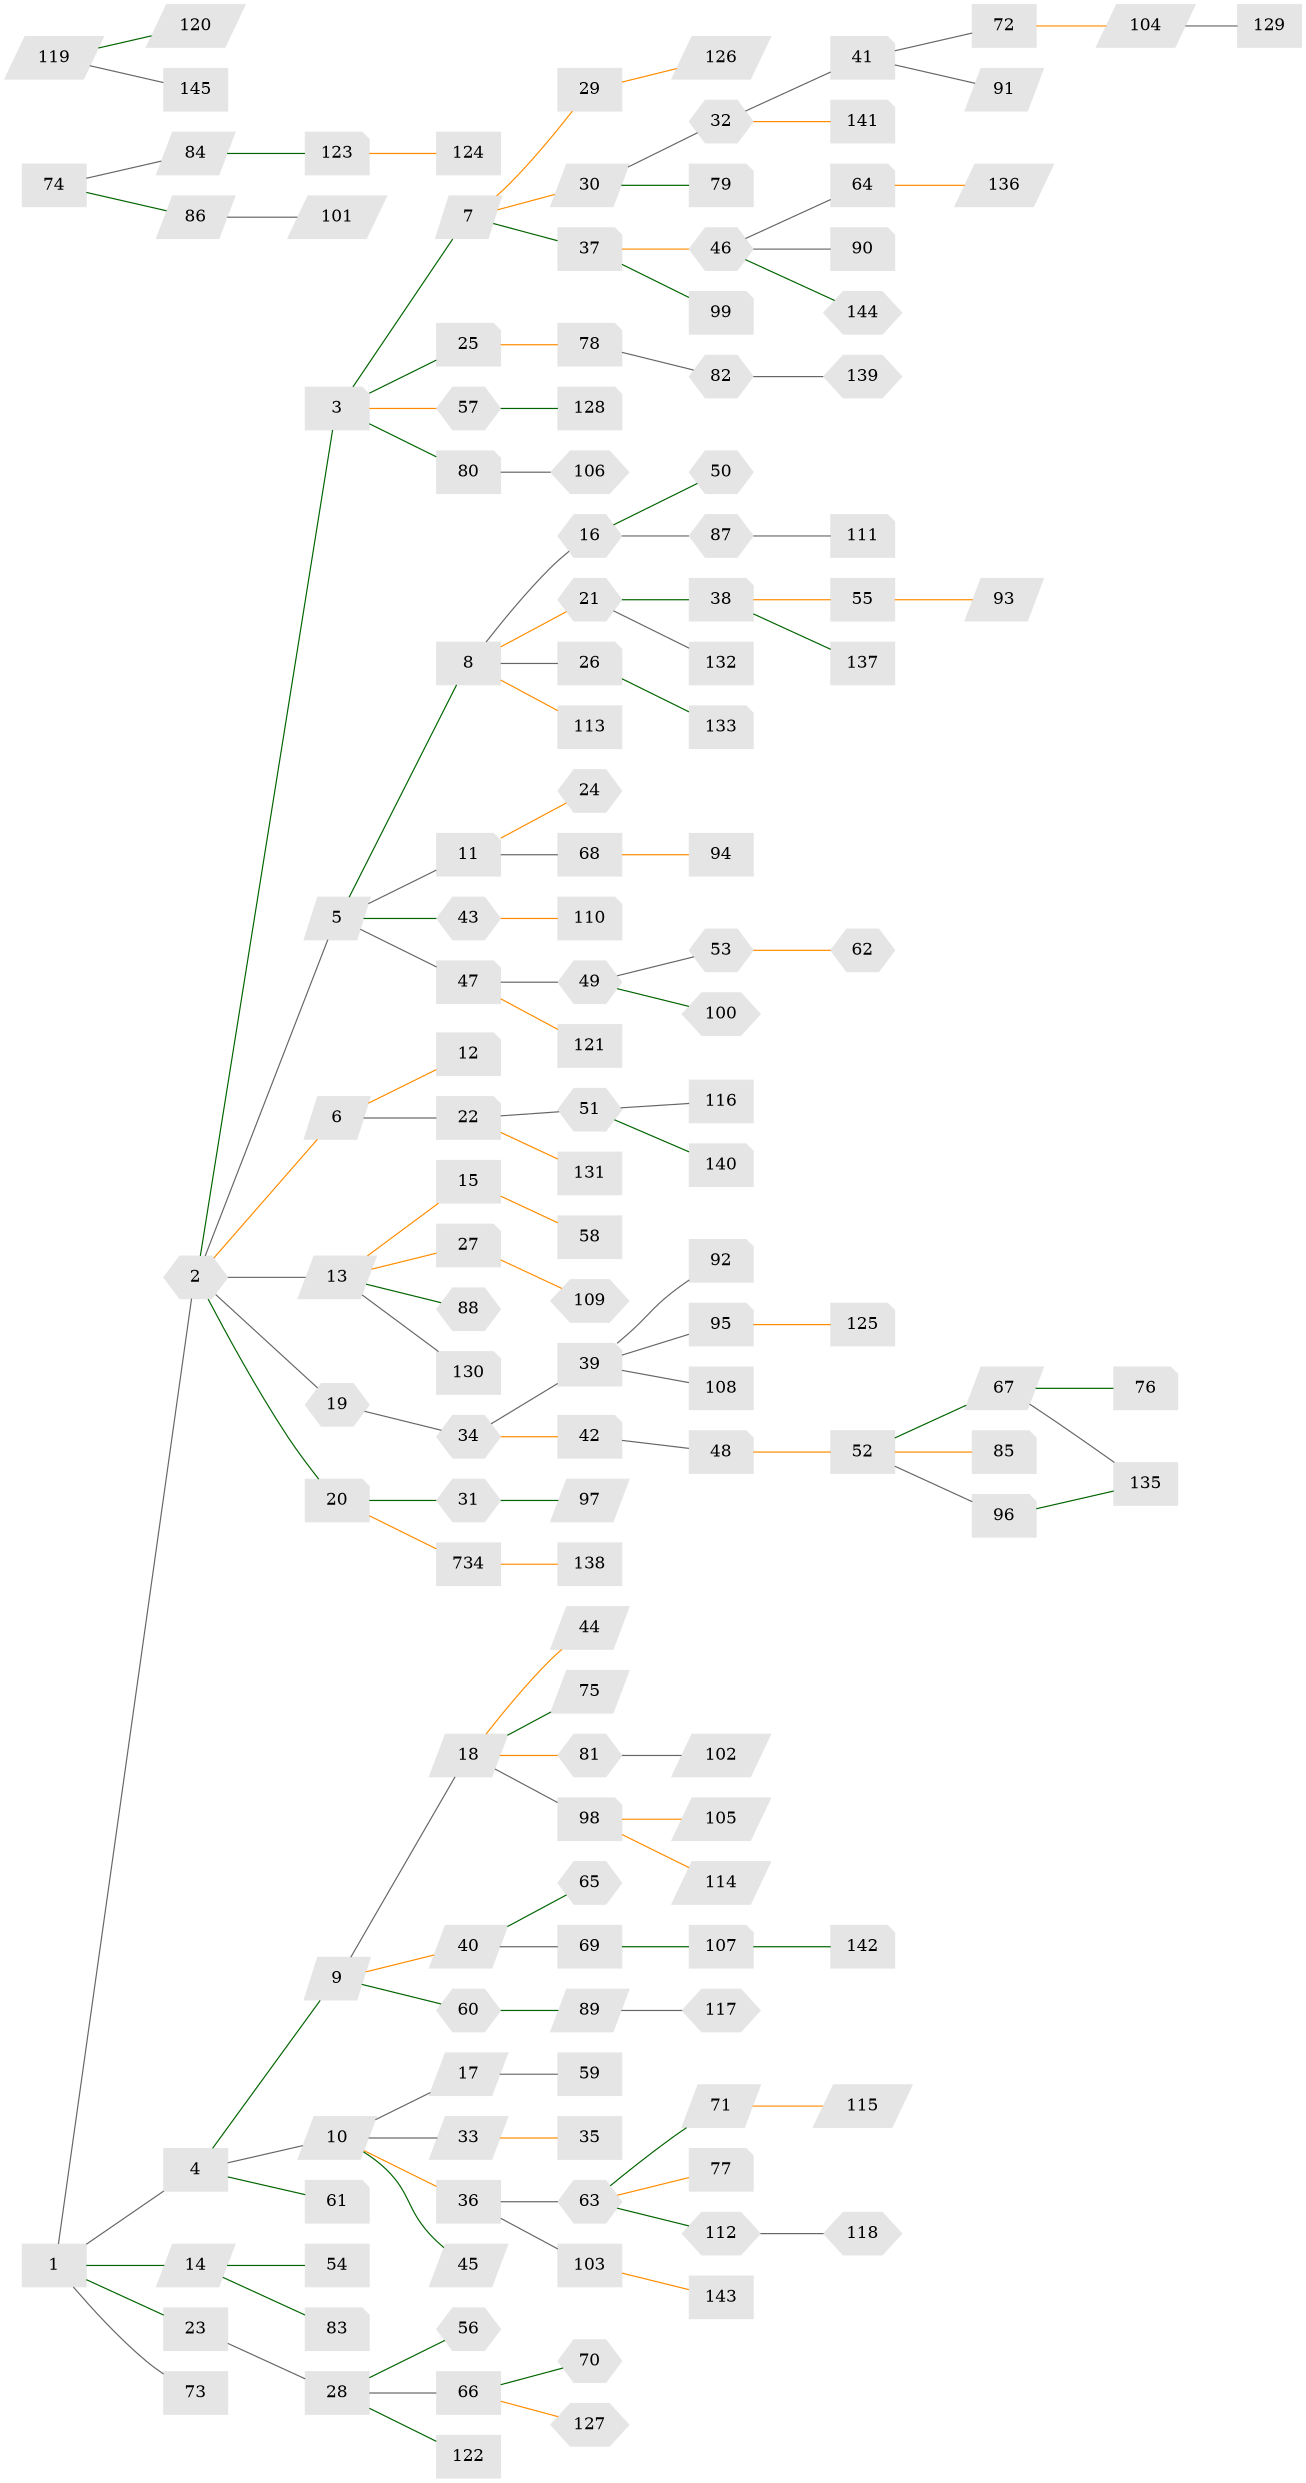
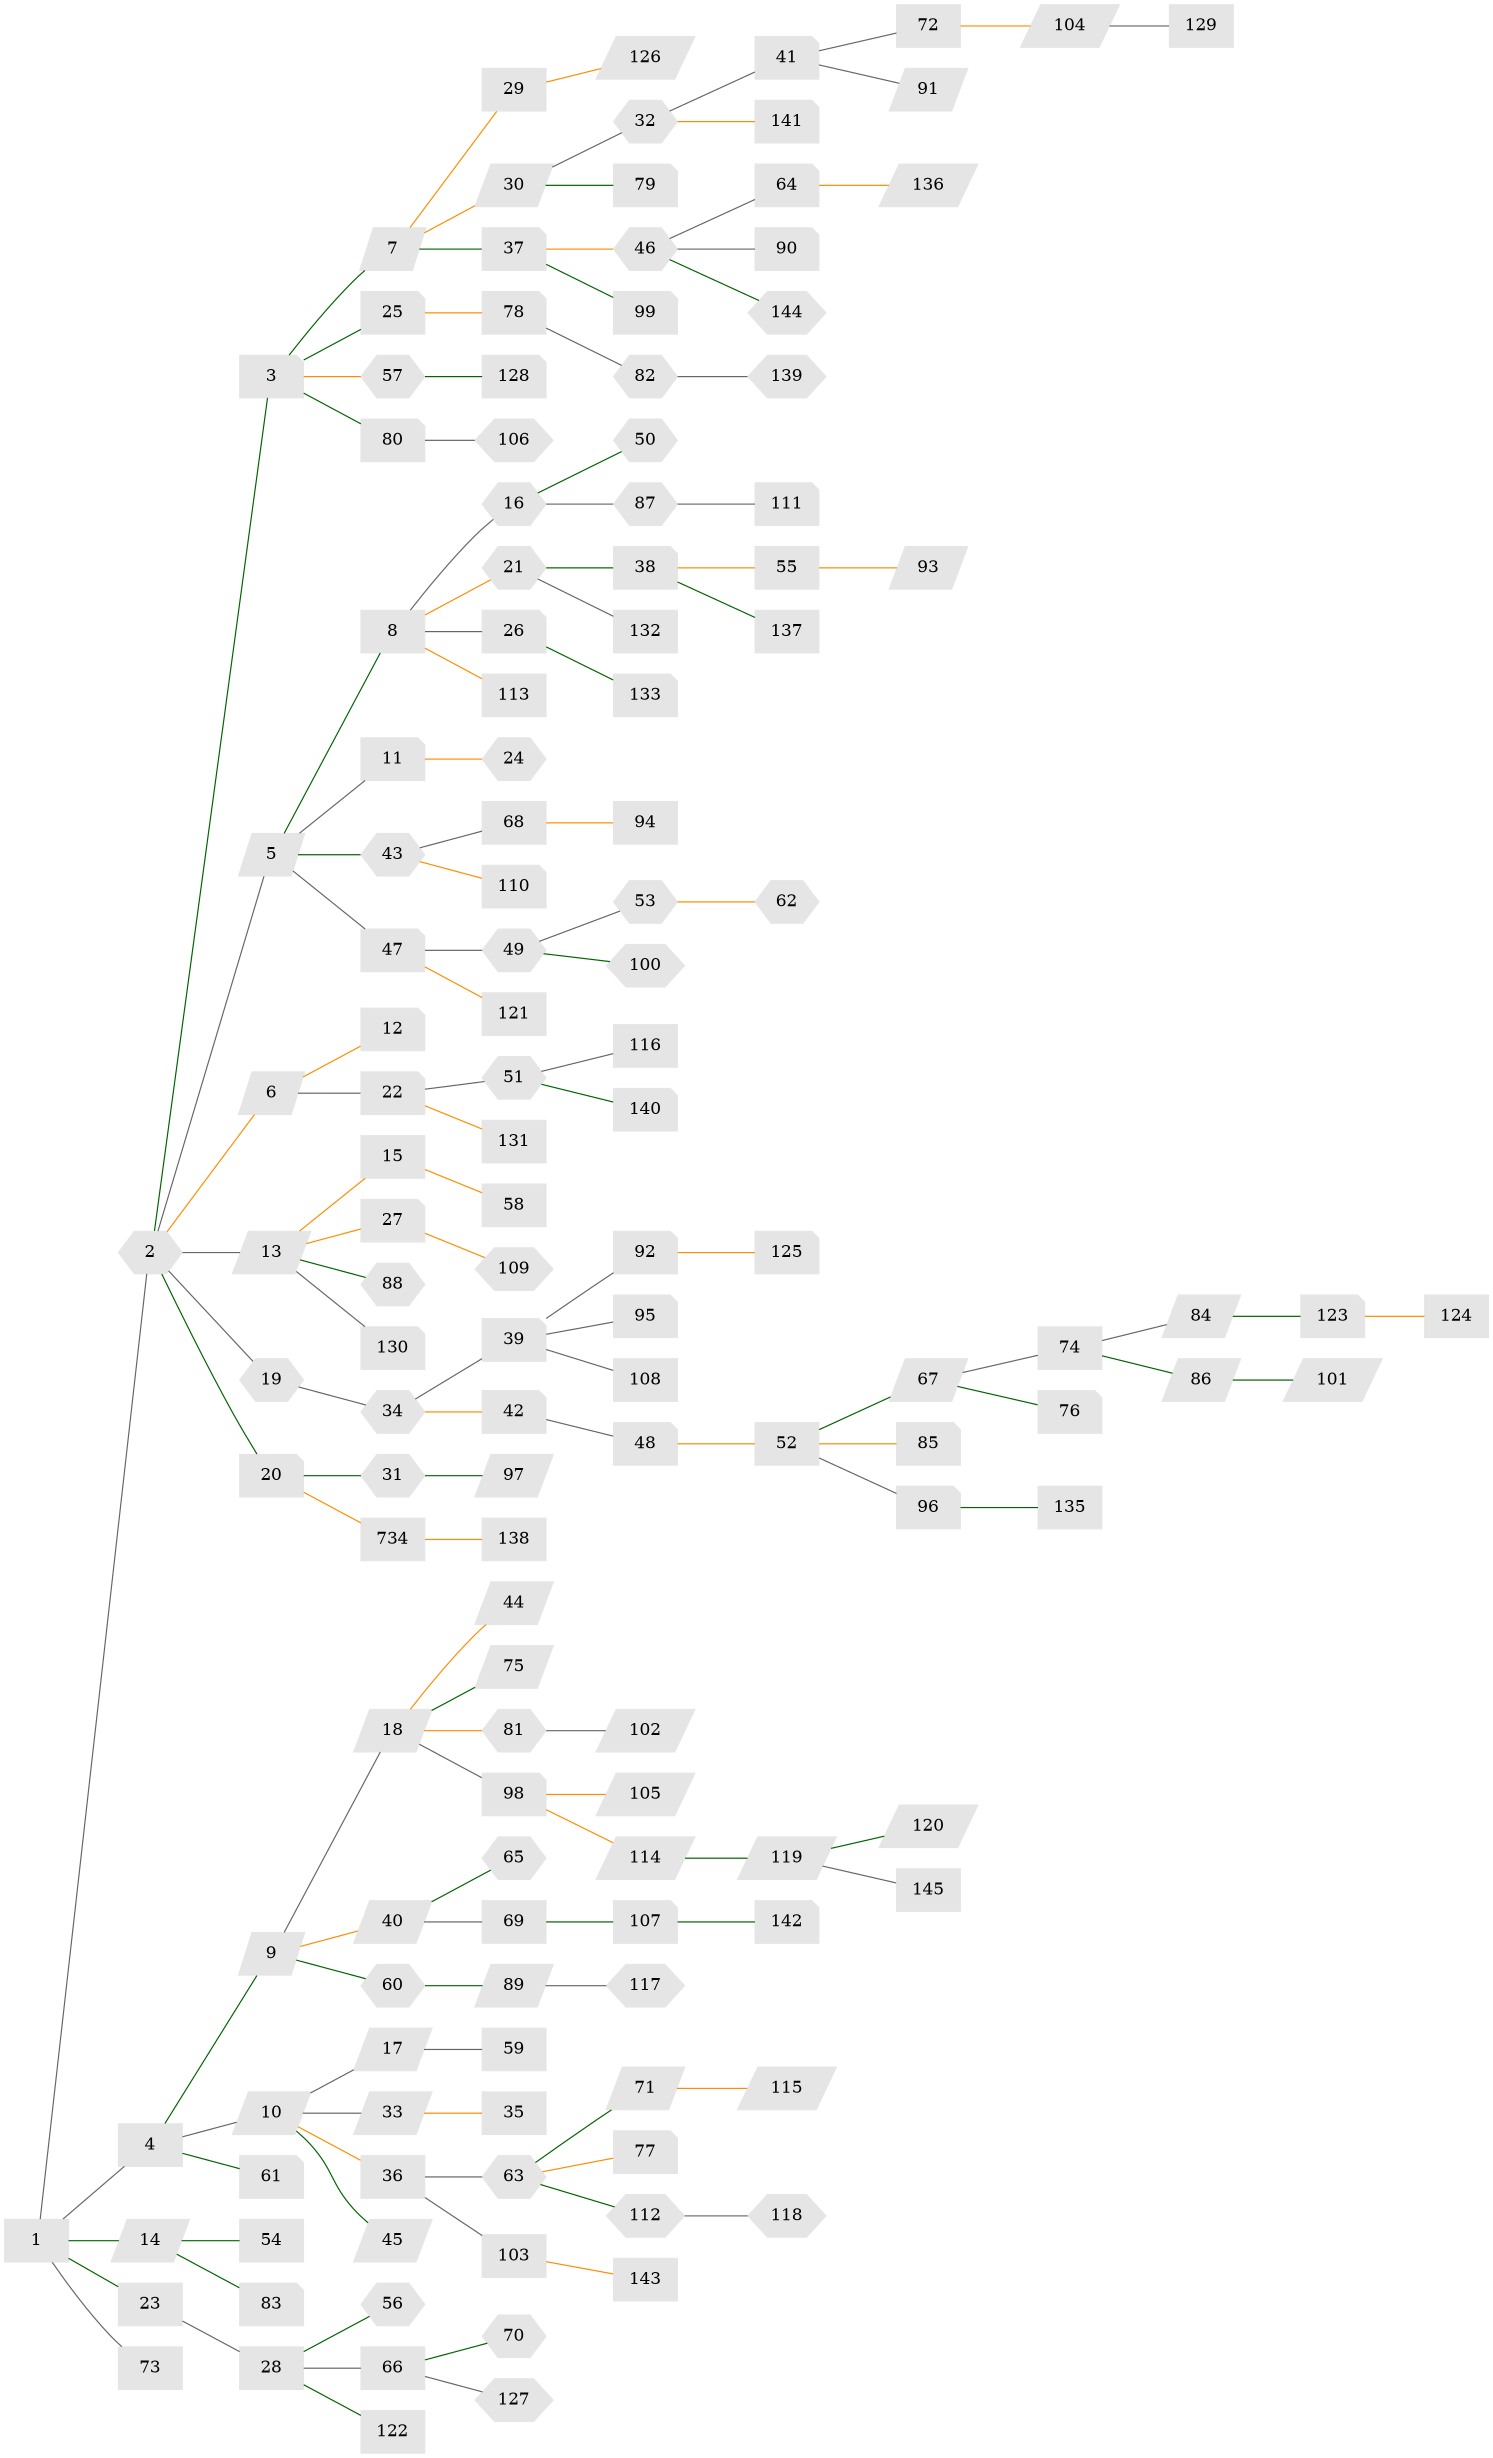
edge "86" -- "101": color gray40 -> darkgreen
edge "11" -- "68": now "43" -- "68"
edge "95" -- "125": now "92" -- "125"
edge "67" -- "135": now "67" -- "74"
edge "114" -- "119": added
edge "66" -- "127": color darkorange -> gray40
